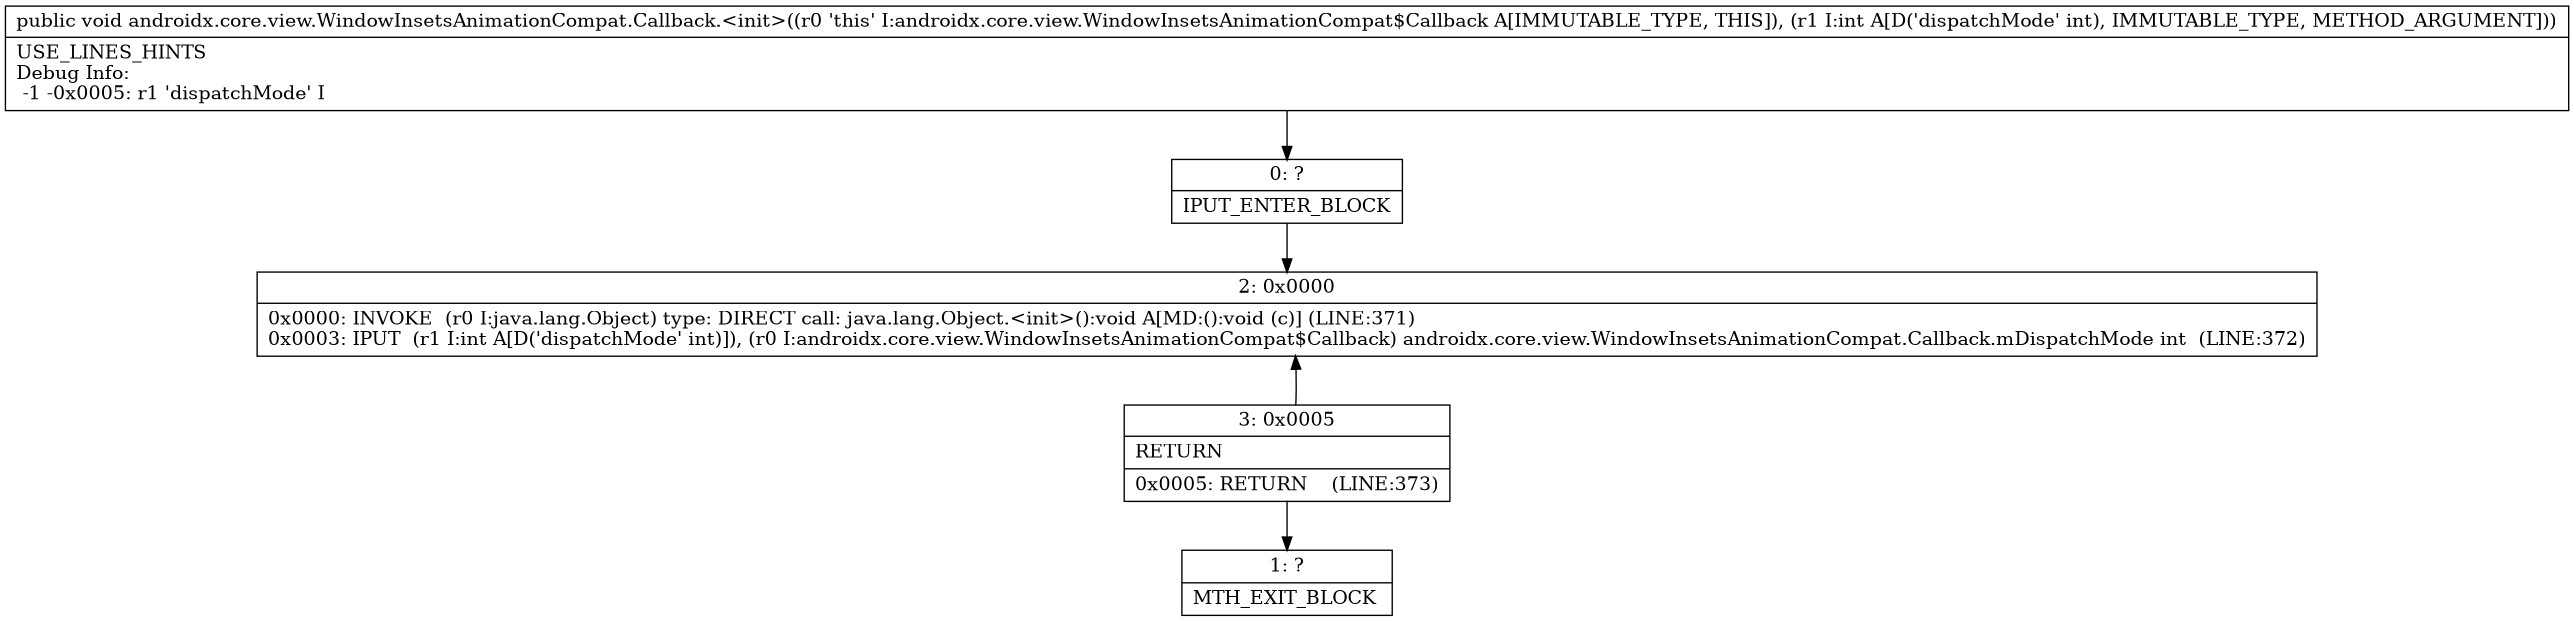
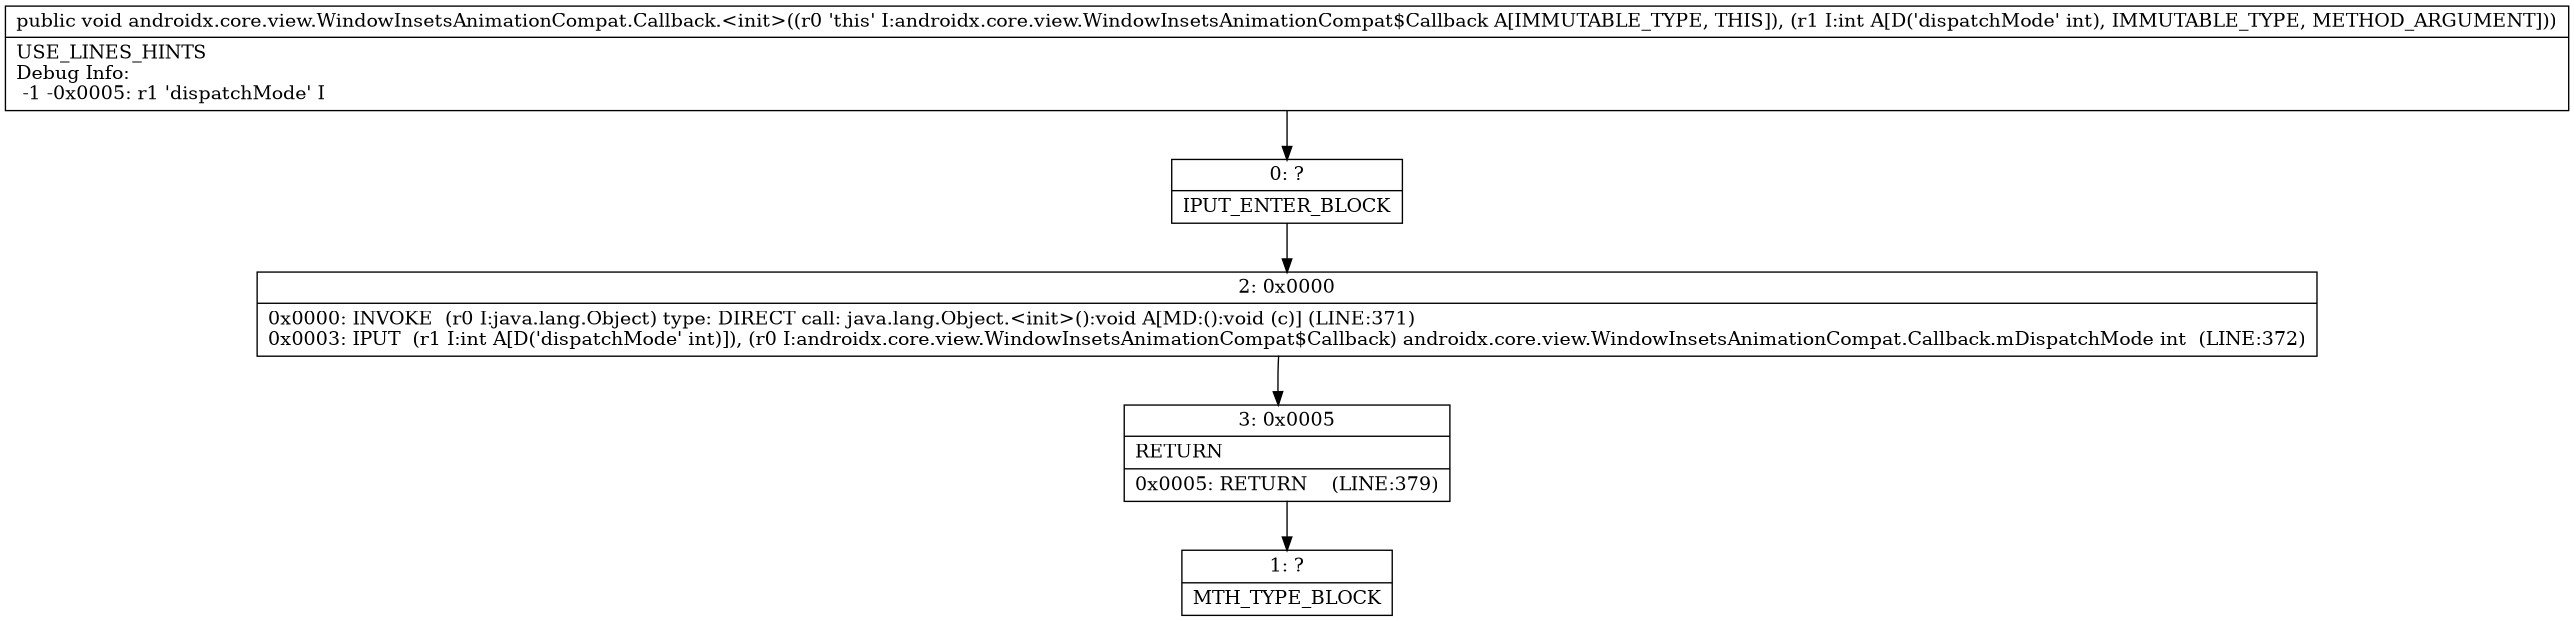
edge "3: 0x0005" -> "2: 0x0000": reversed
node "3: 0x0005": text "0x0005: RETURN    (LINE:373)" -> "0x0005: RETURN    (LINE:379)"
node "1: ?": text "MTH_EXIT_BLOCK" -> "MTH_TYPE_BLOCK"
